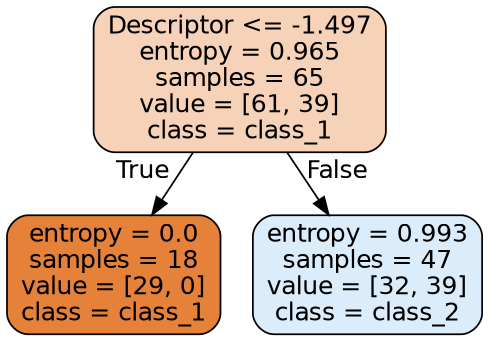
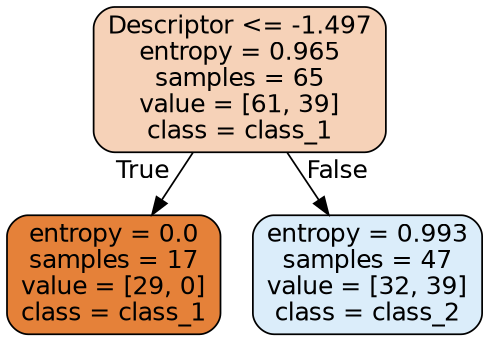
node "entropy = 0.0 samples = 18 value = [29, 0] class = class_1": label "entropy = 0.0 samples = 18 value = [29, 0] class = class_1" -> "entropy = 0.0 samples = 17 value = [29, 0] class = class_1"
